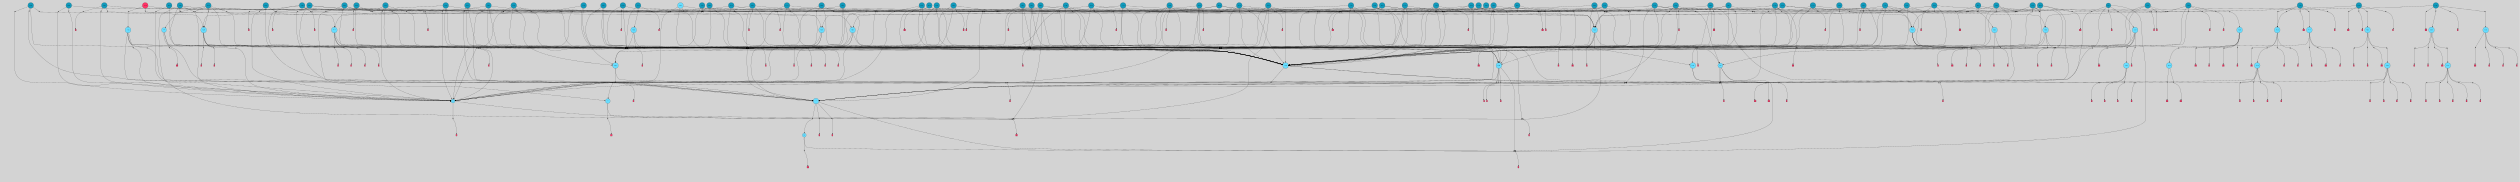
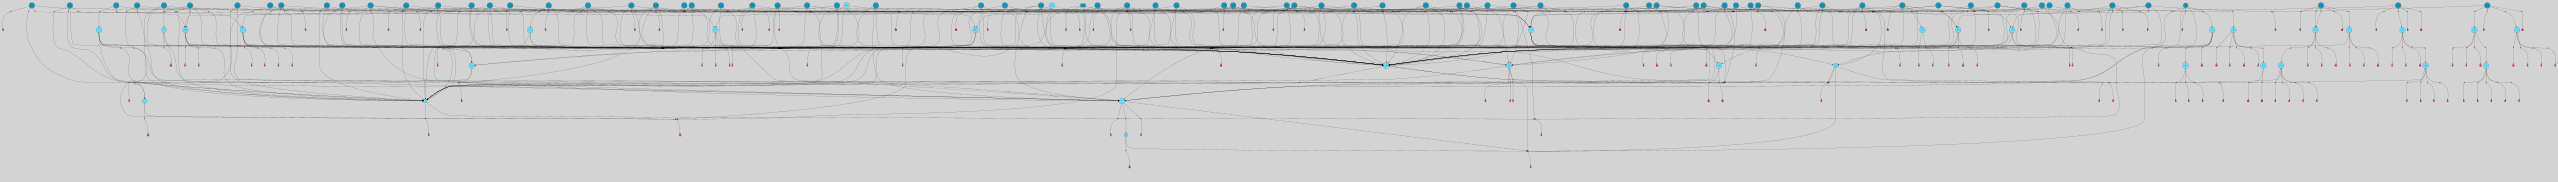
node "T748": fillcolor #ff3366 -> #1199bb
node "T786": shape circle -> box
node "T700": fillcolor #1199bb -> #66ddff
node "T323": added
